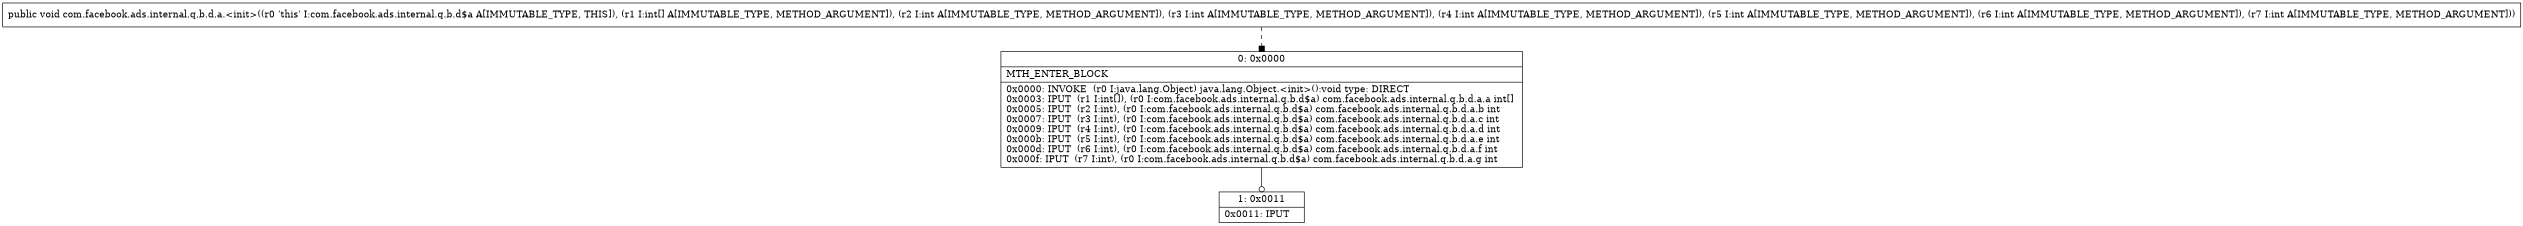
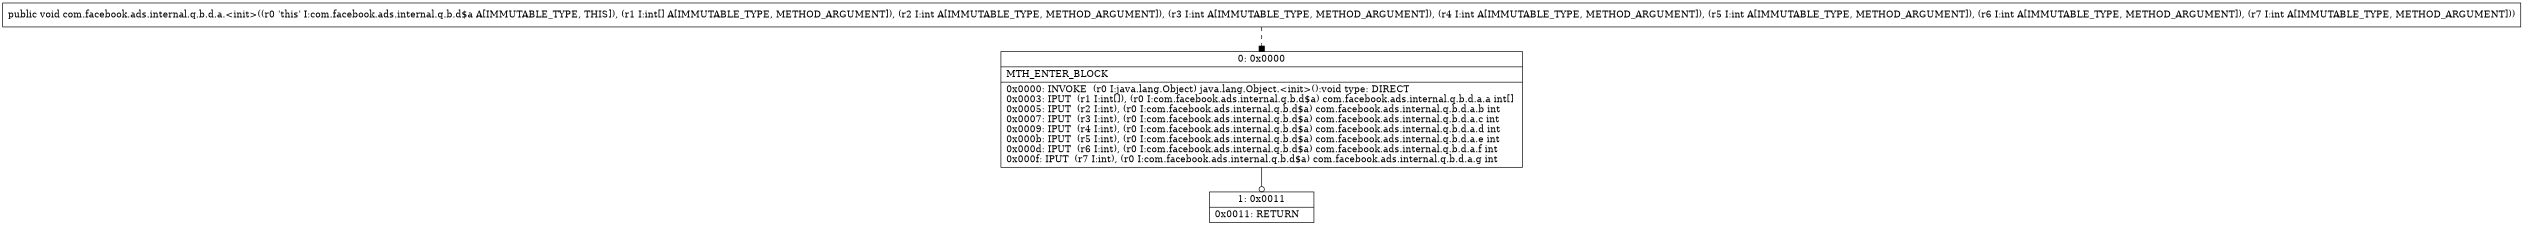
node "1: 0x0011": text "0x0011: IPUT" -> "0x0011: RETURN"
